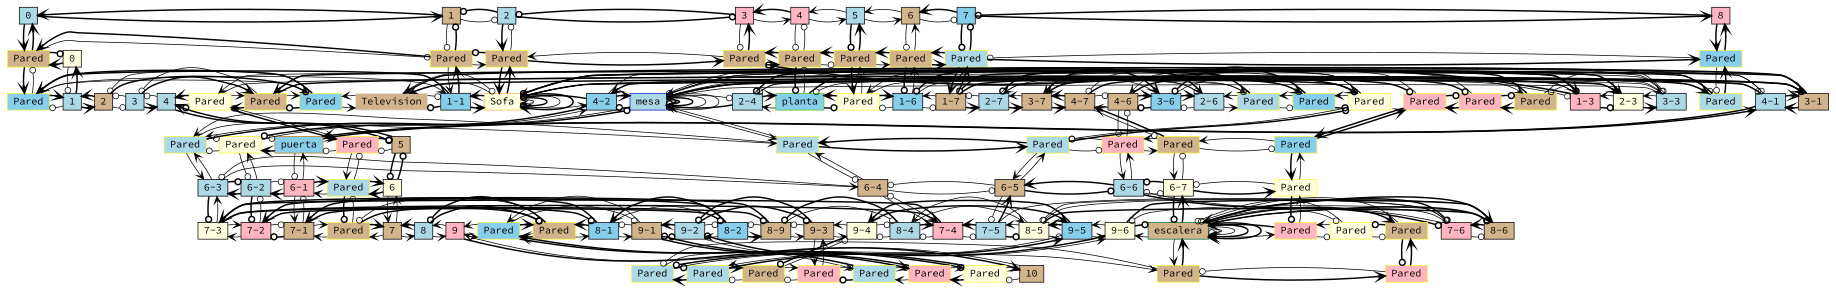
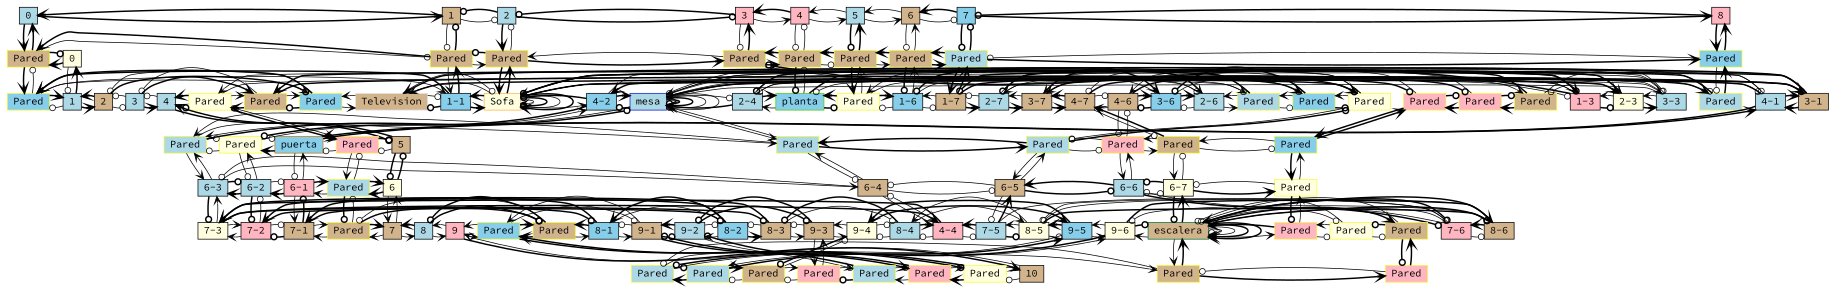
edge "7-1" -> "6-1": style solid -> bold
node "8-9": label "8-9" -> "8-3"
node "7-4": label "7-4" -> "4-4"
